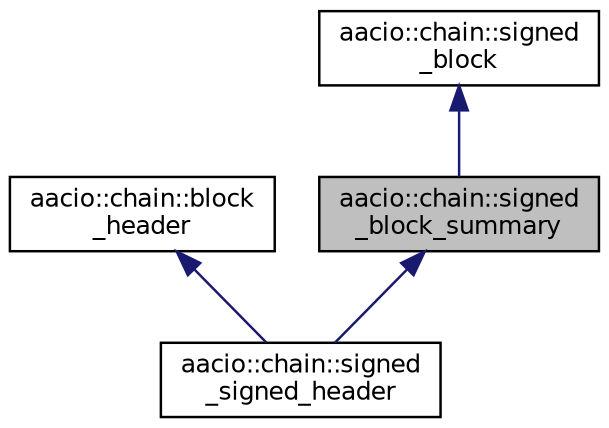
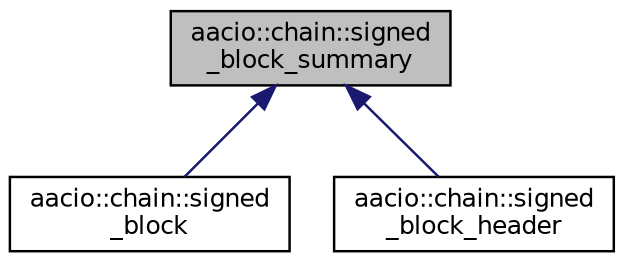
edge "aacio::chain::signed _block_summary" -> "aacio::chain::signed _block": reversed
node "aacio::chain::block _header": removed
node "aacio::chain::signed _signed_header": label "aacio::chain::signed _signed_header" -> "aacio::chain::signed _block_header"
